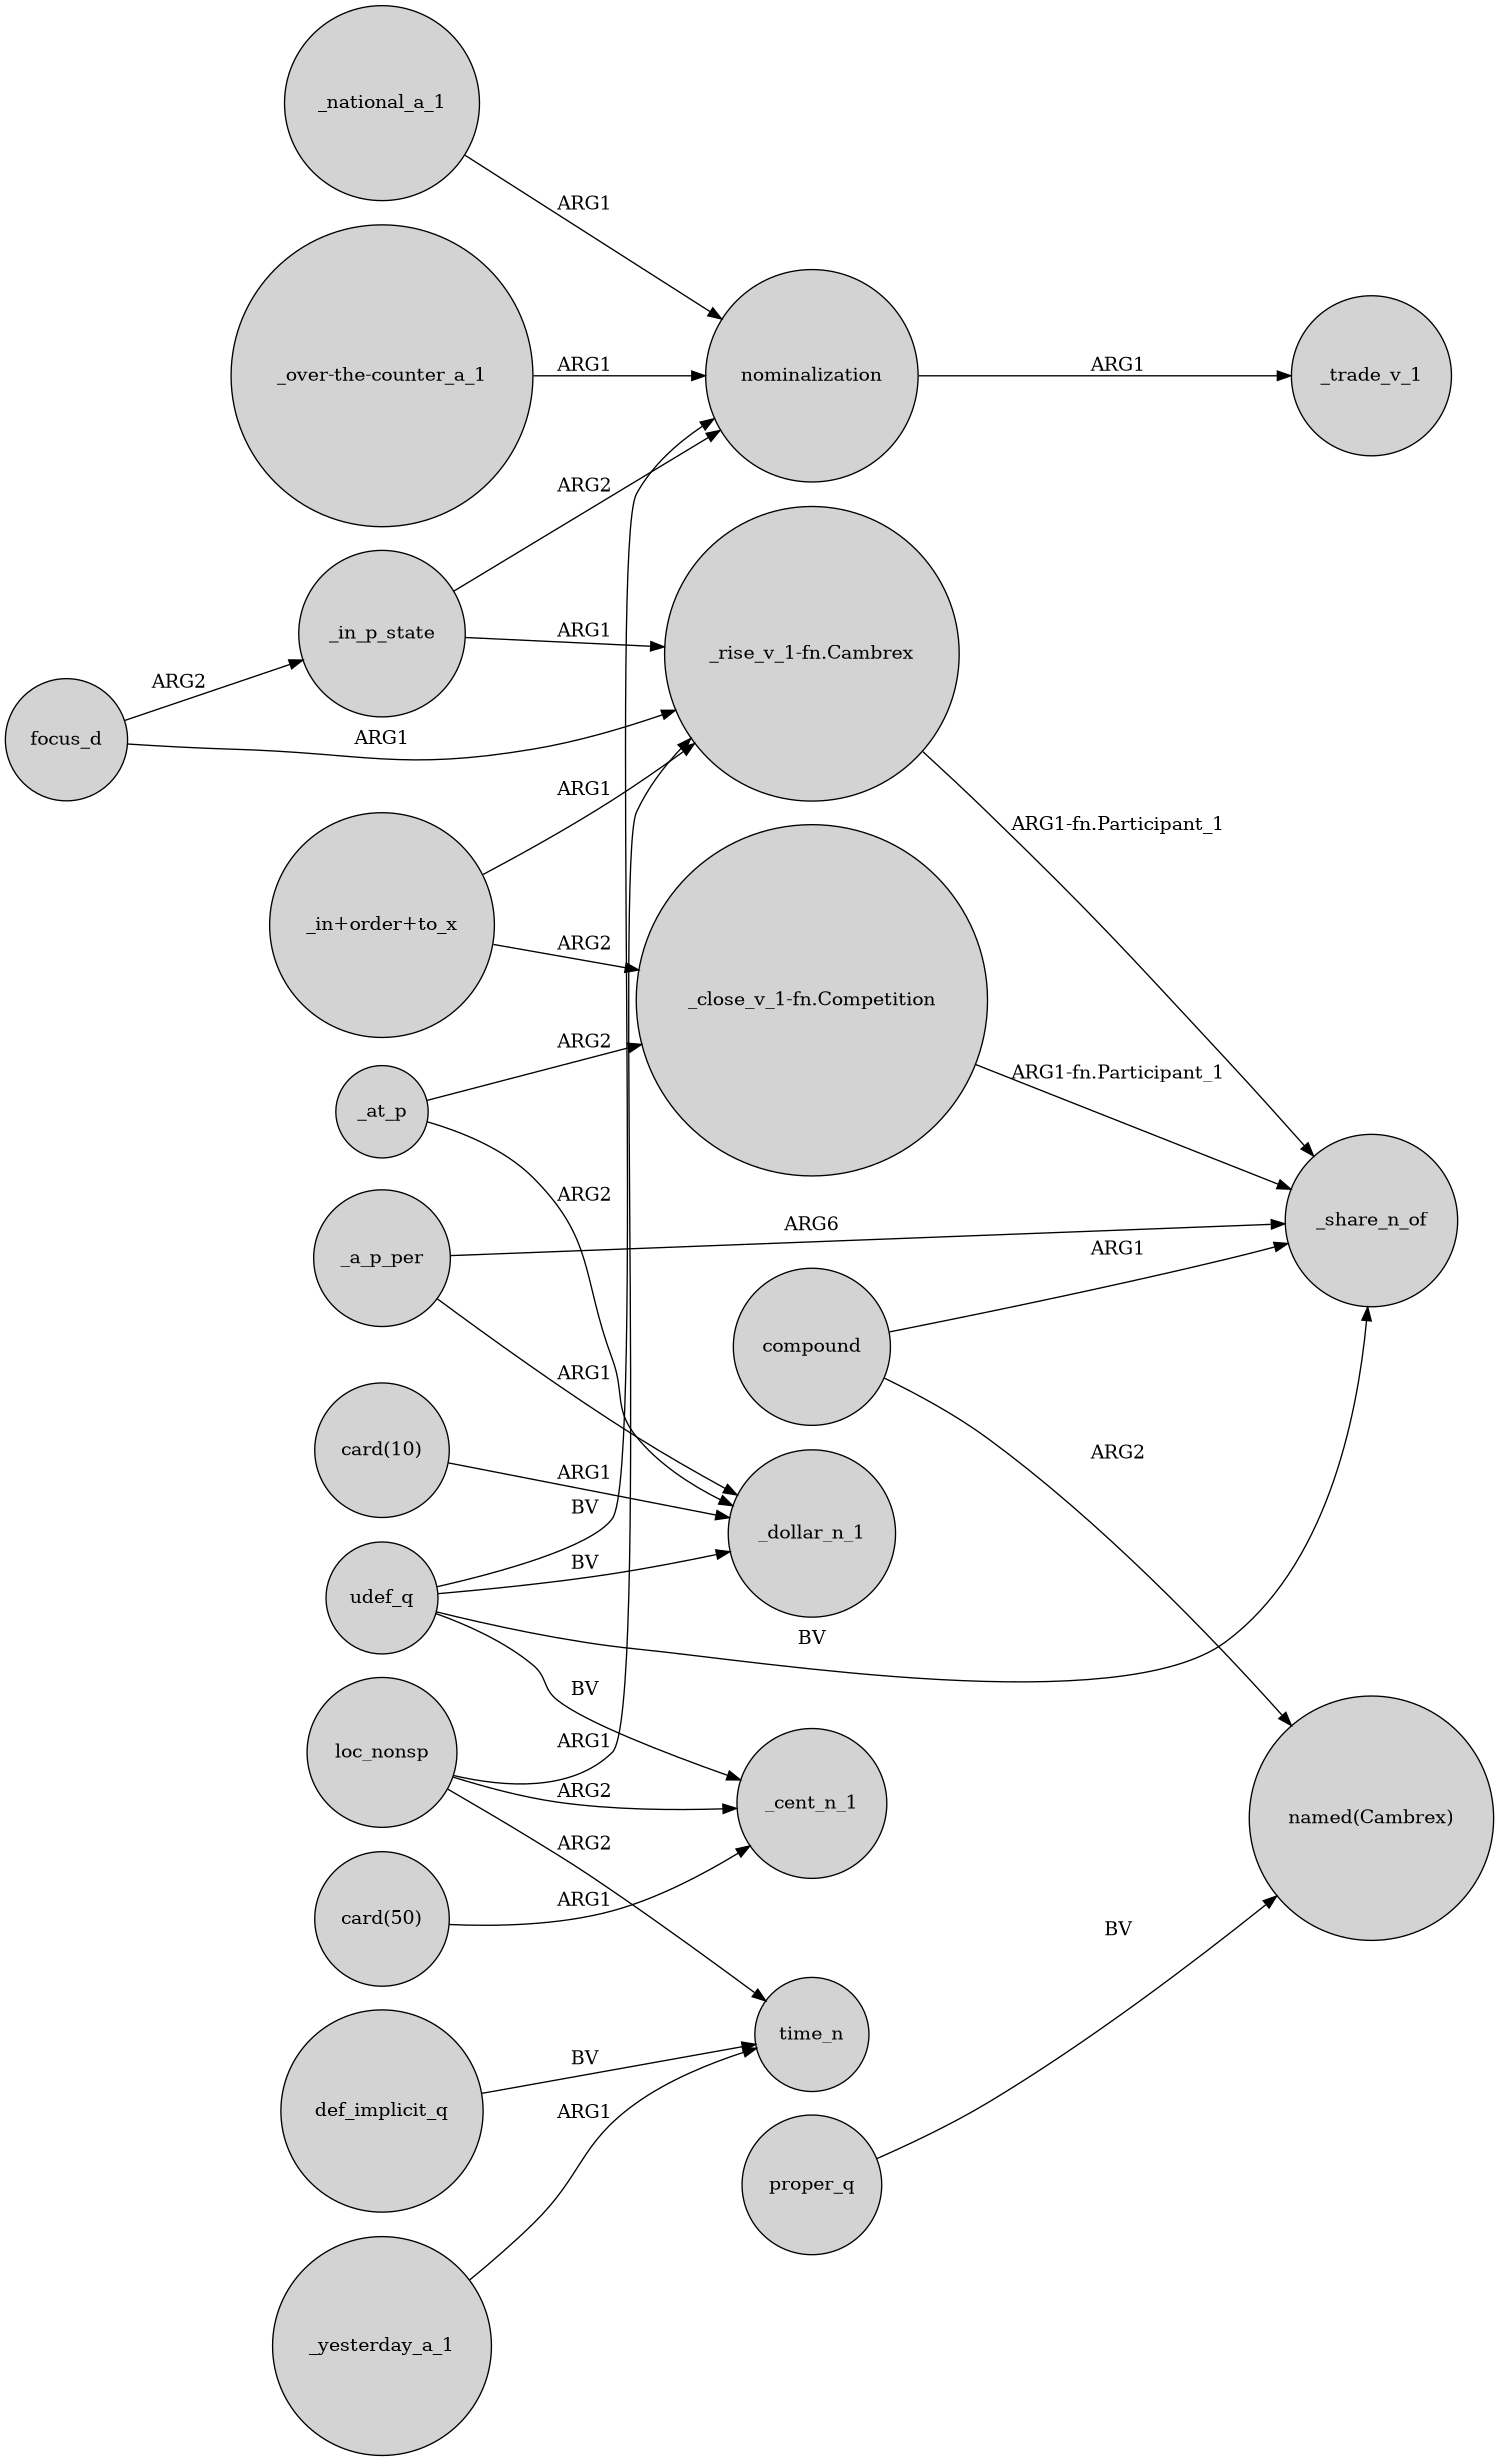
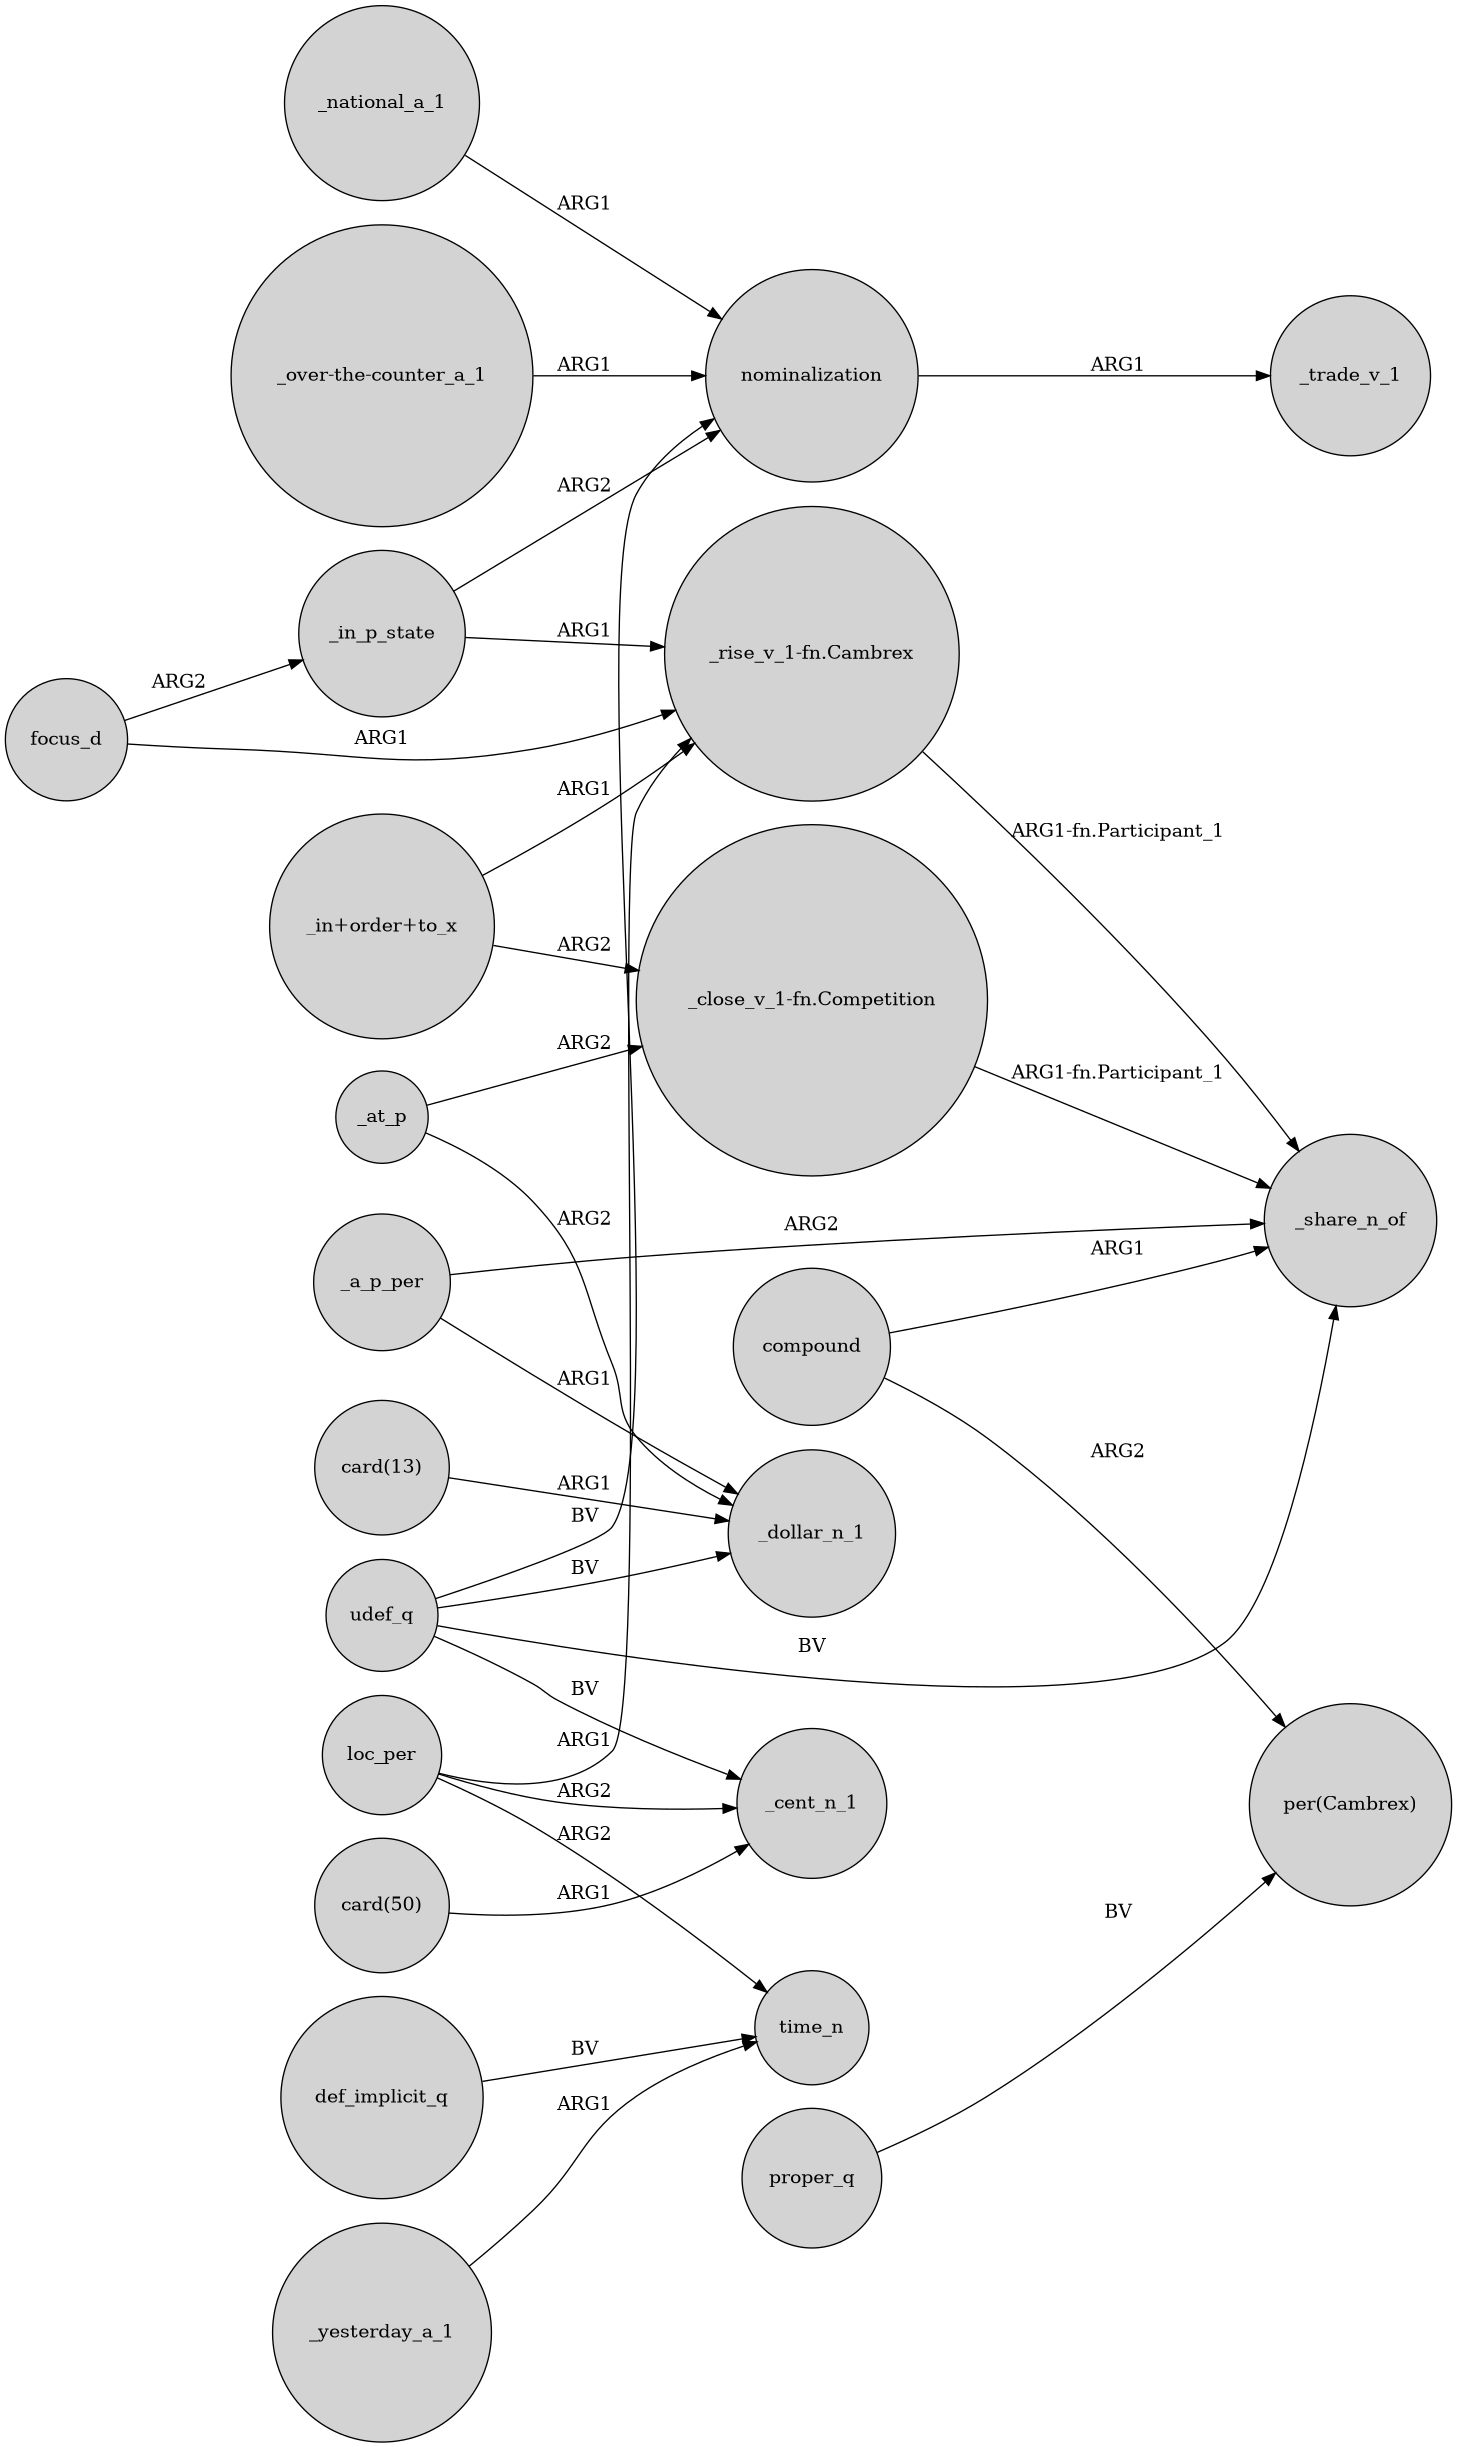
edge "_a_p_per" -> "_share_n_of": label "ARG6" -> "ARG2"
node "card(10)": label "card(10)" -> "card(13)"
node "loc_nonsp": label "loc_nonsp" -> "loc_per"
node "named(Cambrex)": label "named(Cambrex)" -> "per(Cambrex)"
